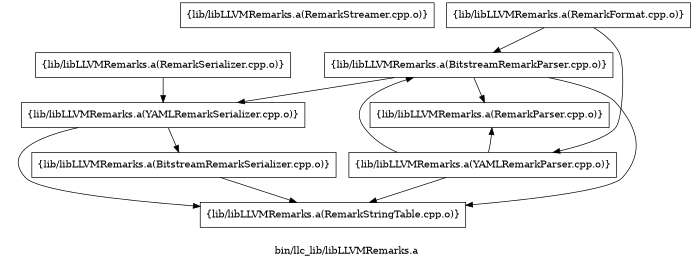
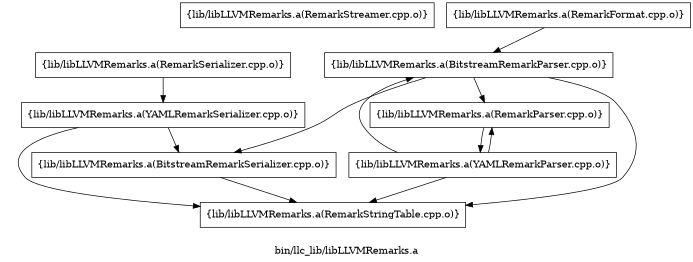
edge "{lib/libLLVMRemarks.a(BitstreamRemarkParser.cpp.o)}" -> "{lib/libLLVMRemarks.a(YAMLRemarkSerializer.cpp.o)}": now "{lib/libLLVMRemarks.a(BitstreamRemarkParser.cpp.o)}" -> "{lib/libLLVMRemarks.a(BitstreamRemarkSerializer.cpp.o)}"
edge "{lib/libLLVMRemarks.a(RemarkFormat.cpp.o)}" -> "{lib/libLLVMRemarks.a(YAMLRemarkParser.cpp.o)}": now "{lib/libLLVMRemarks.a(RemarkParser.cpp.o)}" -> "{lib/libLLVMRemarks.a(YAMLRemarkParser.cpp.o)}"
